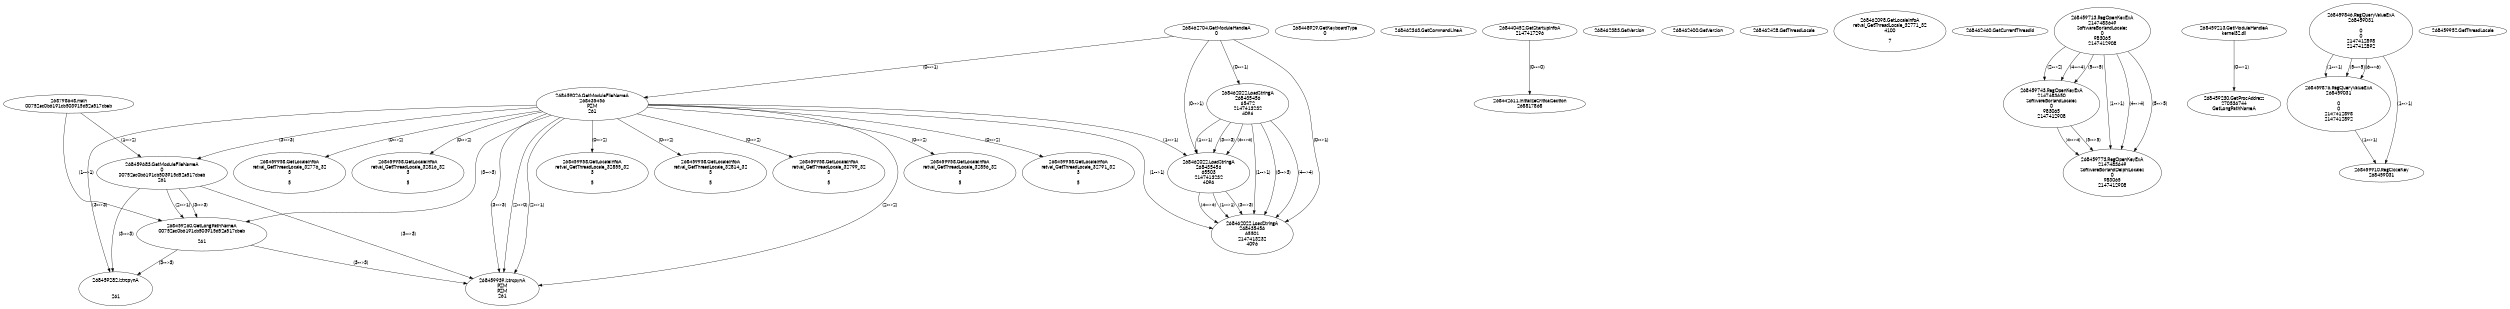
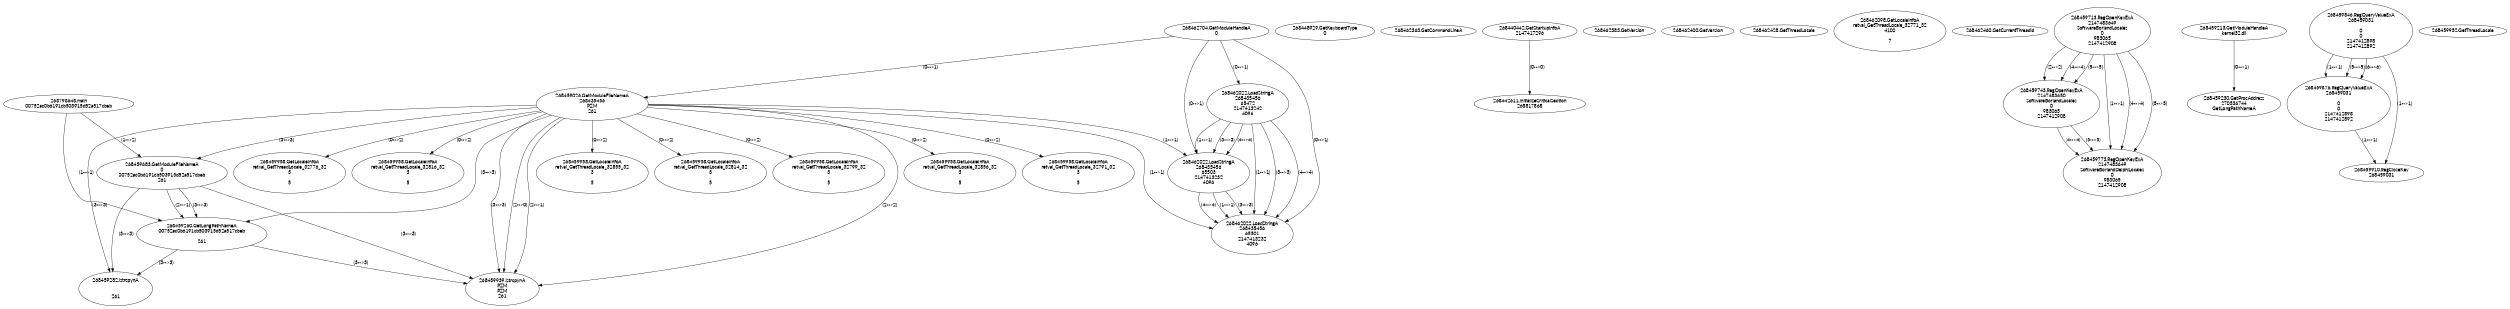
node "268440452.GetStartupInfoA 2147417296": label "268440452.GetStartupInfoA 2147417296" -> "268440442.GetStartupInfoA 2147417296"
node "268462022.LoadStringA 268435456 65472 2147413232 4096": label "268462022.LoadStringA 268435456 65472 2147413232 4096" -> "268462022.LoadStringA 268435456 65472 2147413242 4096"
